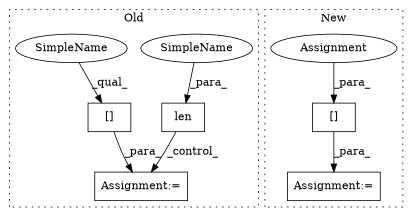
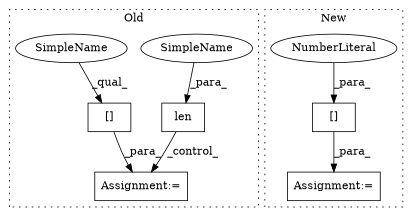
node "Assignment": label "Assignment" -> "NumberLiteral"
